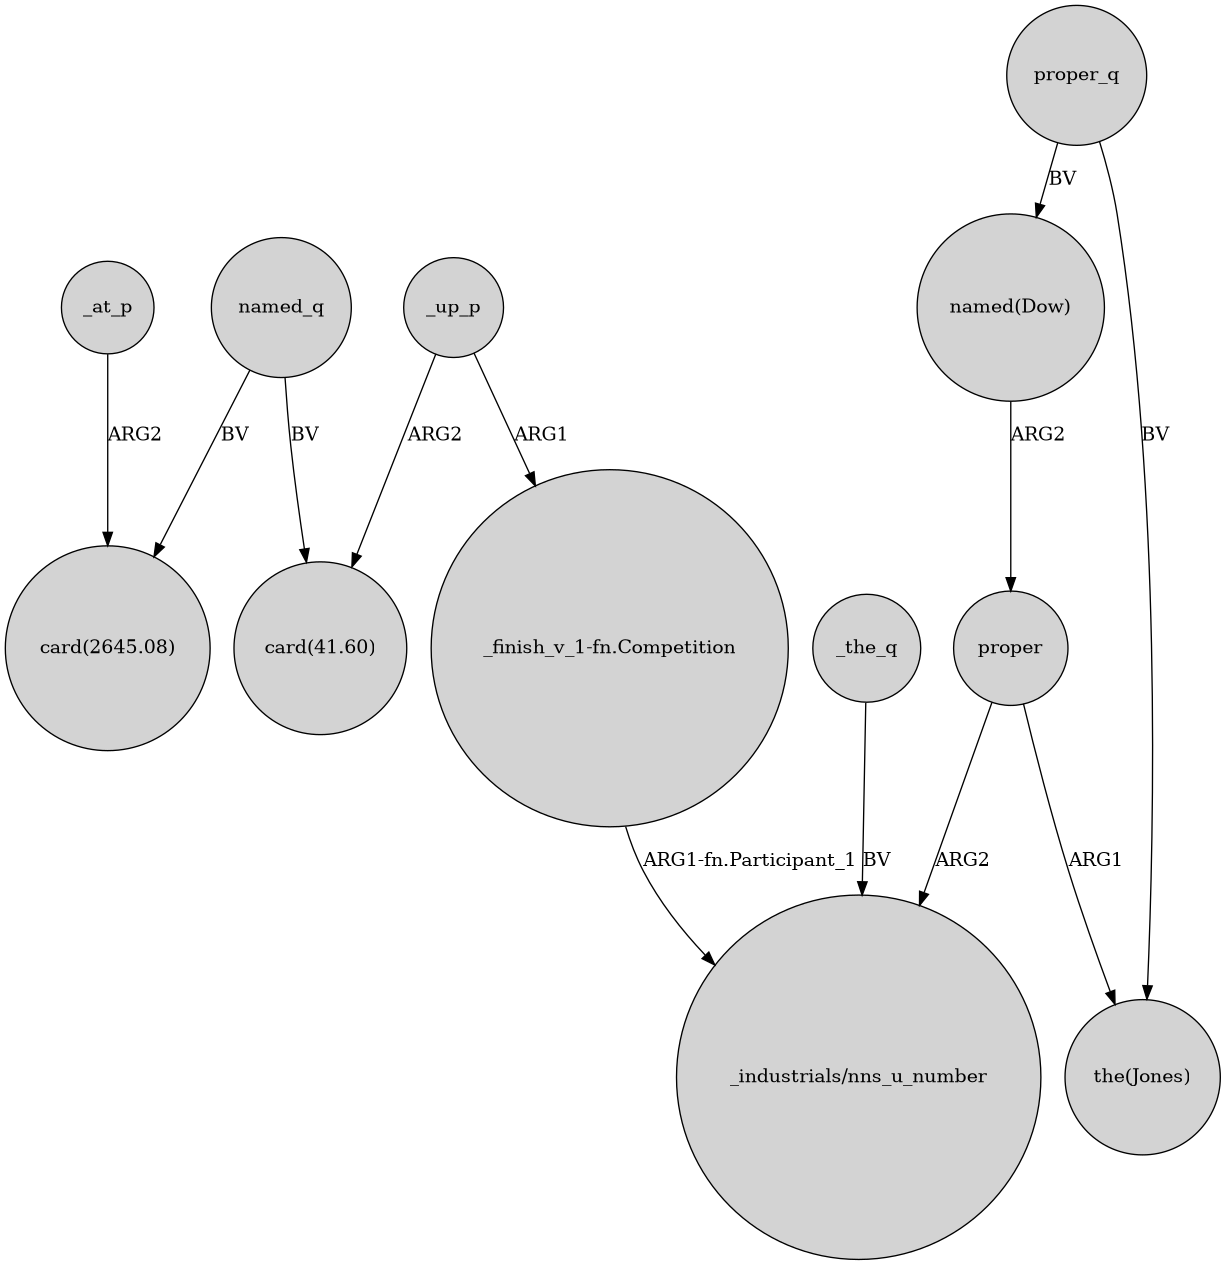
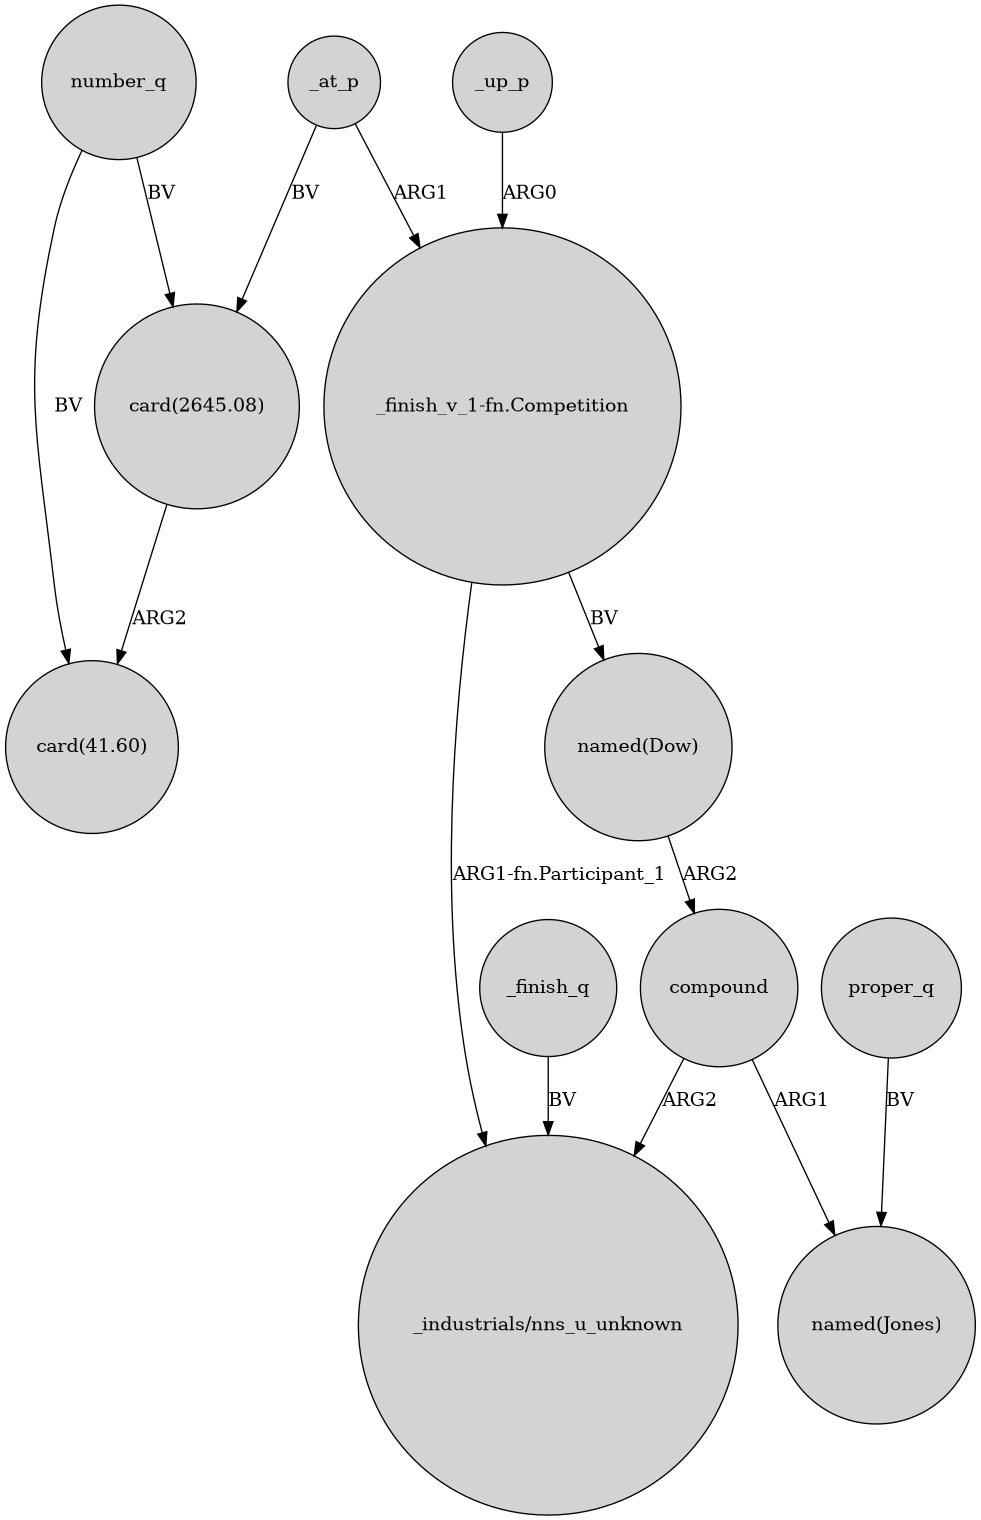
edge "proper_q" -> "named(Dow)": now "_finish_v_1-fn.Competition" -> "named(Dow)"
edge "_at_p" -> "_finish_v_1-fn.Competition": added, label "ARG1"
node "named_q": label "named_q" -> "number_q"
edge "_at_p" -> "card(2645.08)": label "ARG2" -> "BV"
edge "_up_p" -> "_finish_v_1-fn.Competition": label "ARG1" -> "ARG0"
edge "_up_p" -> "card(41.60)": now "card(2645.08)" -> "card(41.60)"
node "_the_q": label "_the_q" -> "_finish_q"
node "proper": label "proper" -> "compound"
node "_industrials/nns_u_number": label "_industrials/nns_u_number" -> "_industrials/nns_u_unknown"
node "the(Jones)": label "the(Jones)" -> "named(Jones)"
